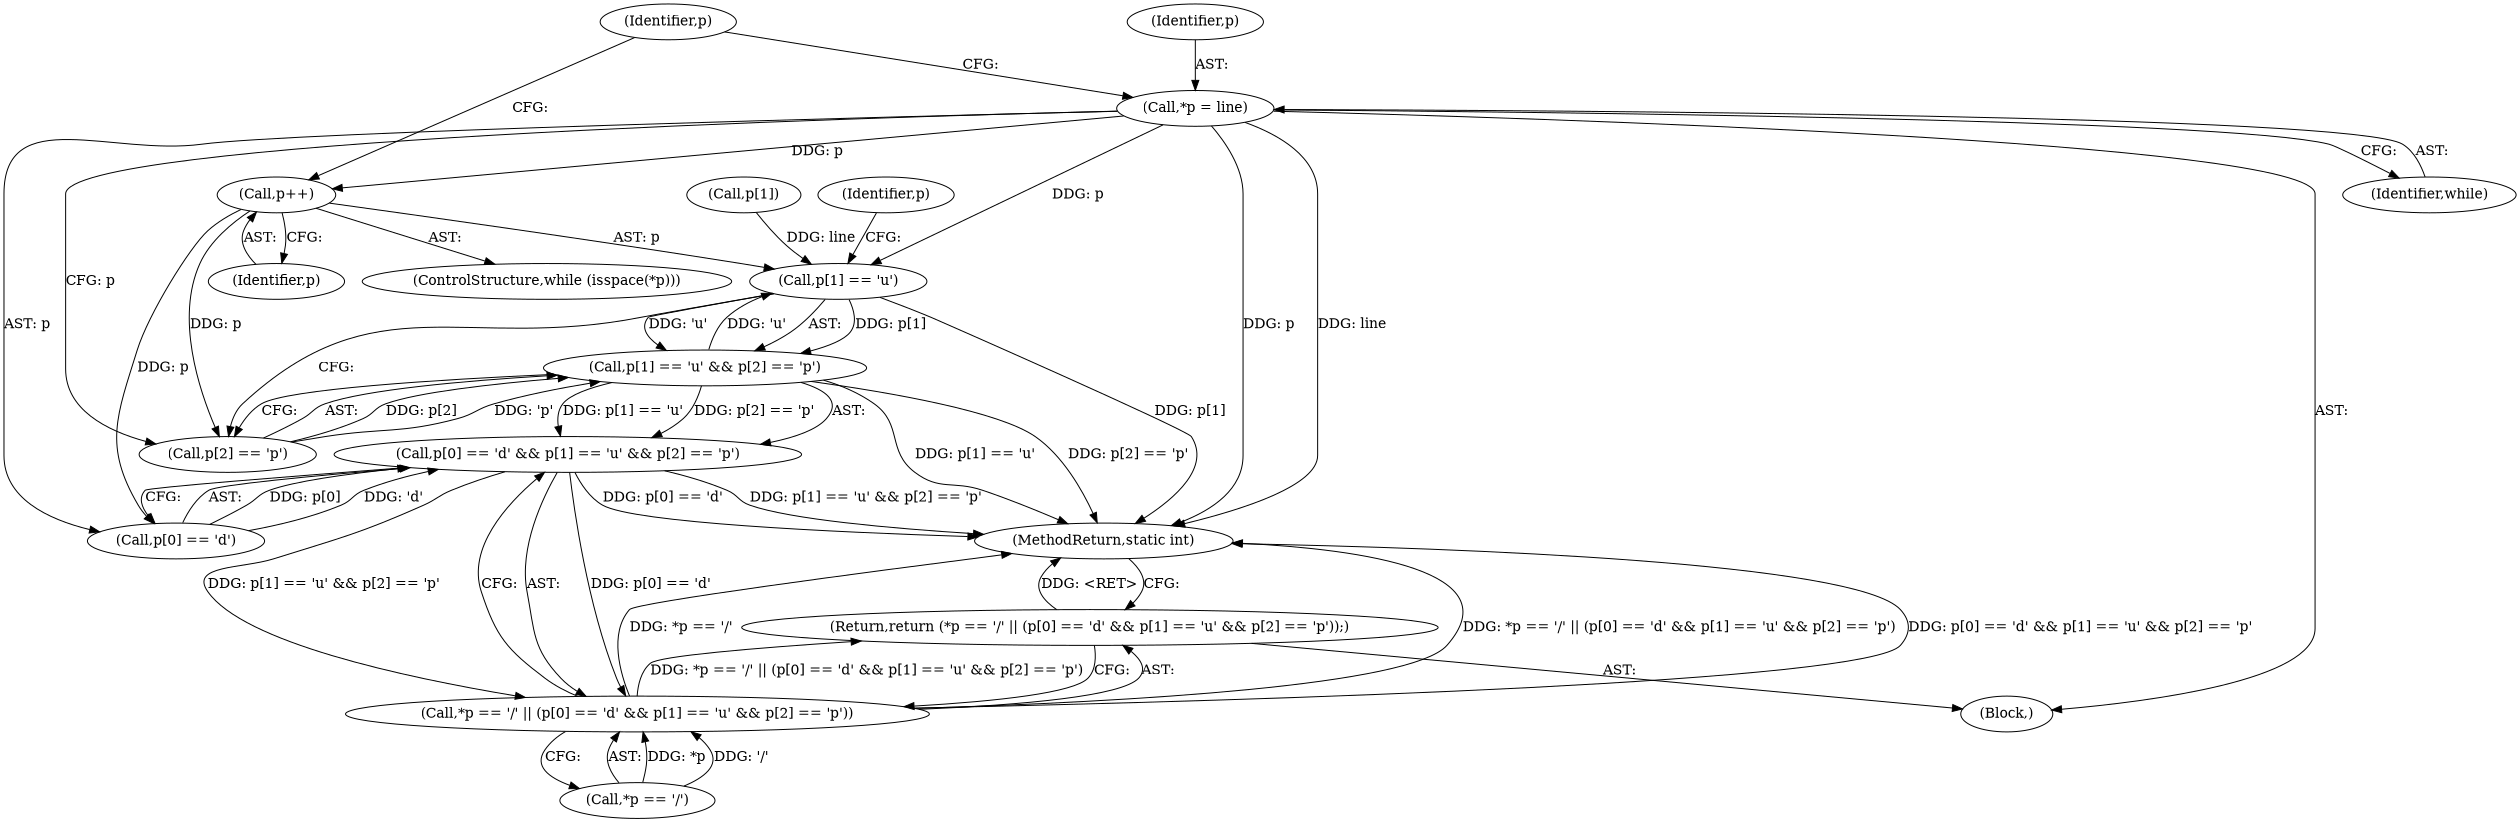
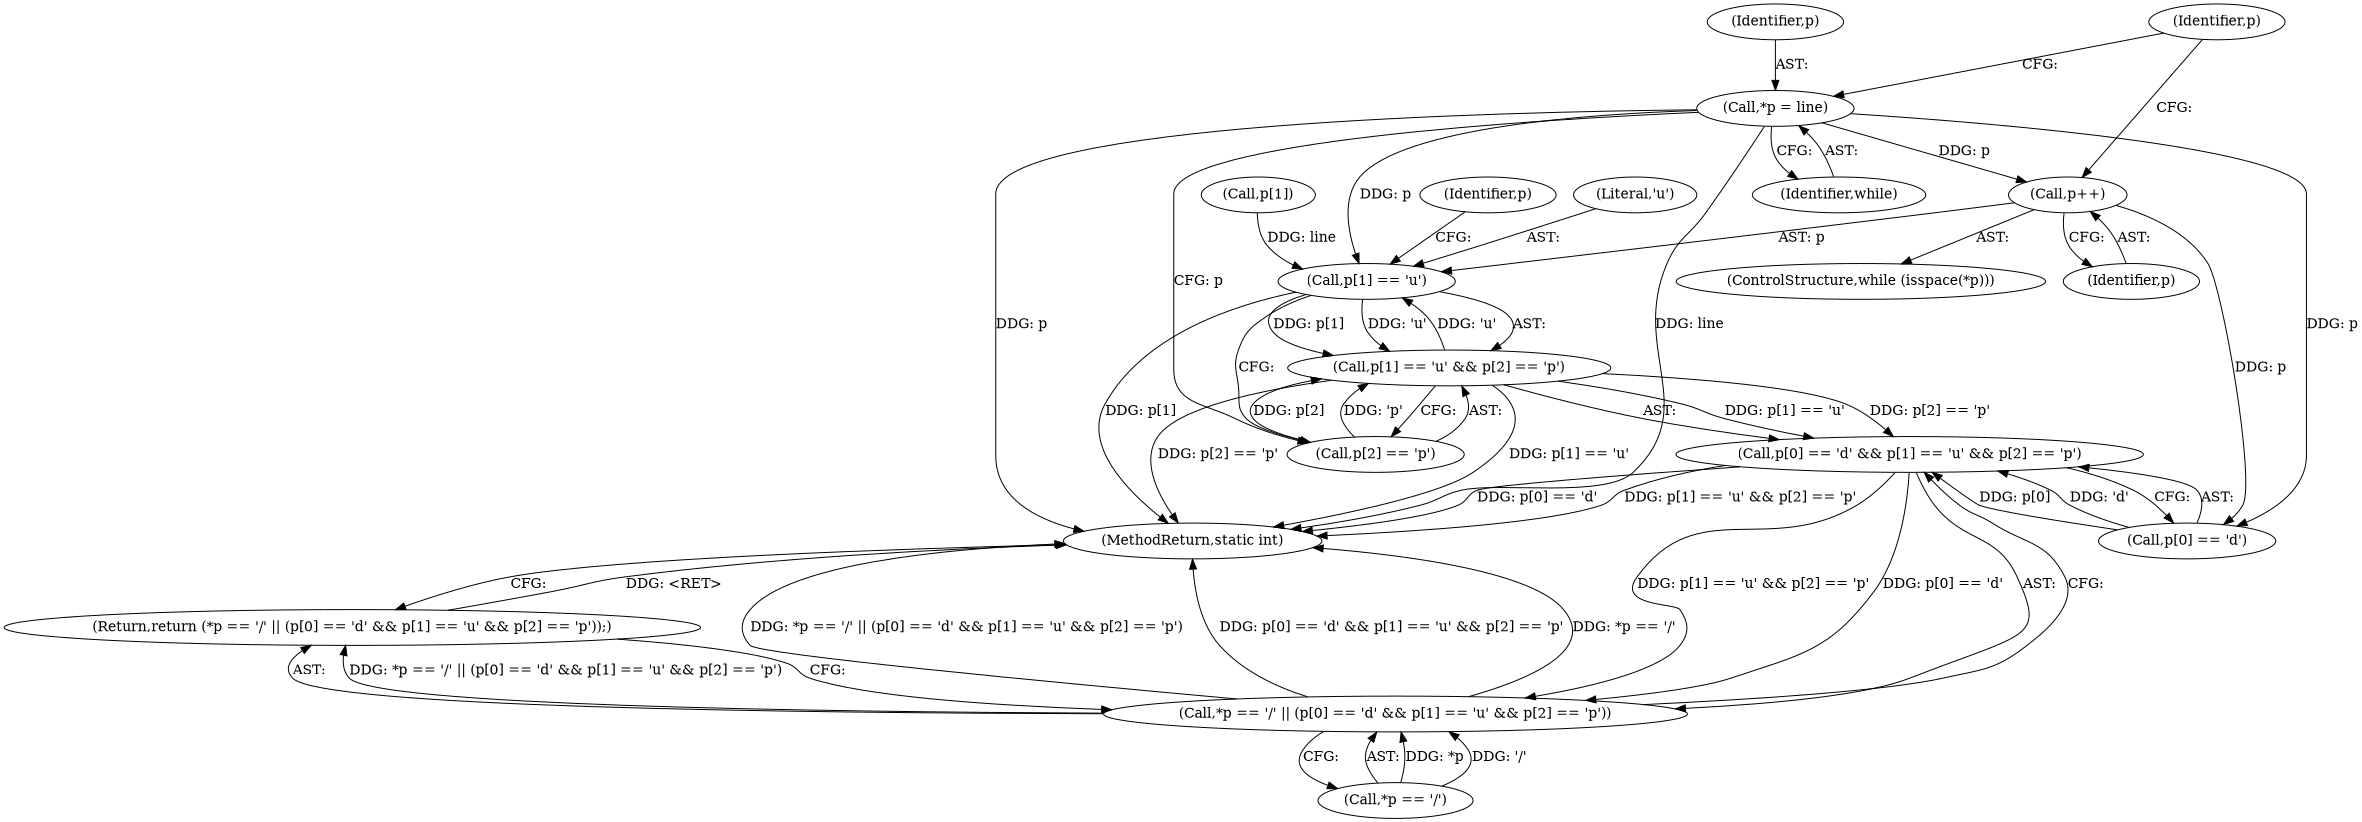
node "(Literal,'u')": added
edge "(Call,p++)" -> "(Call,p[2] == 'p')": removed, label "DDG: p"
edge "(Call,*p = line)" -> "(Call,p[0] == 'd')": label "AST: p" -> "DDG: p"
node "(Block,)": removed
